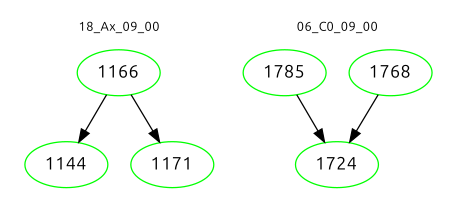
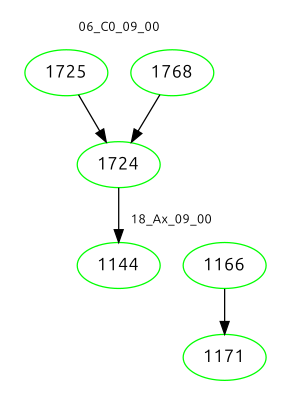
node "1785": label "1785" -> "1725"
edge "1166" -> "1144": now "1724" -> "1144"
